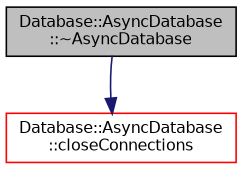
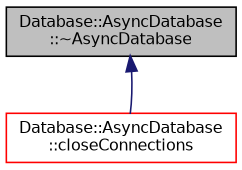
edge "Database::AsyncDatabase ::~AsyncDatabase" -> "Database::AsyncDatabase ::closeConnections": reversed
